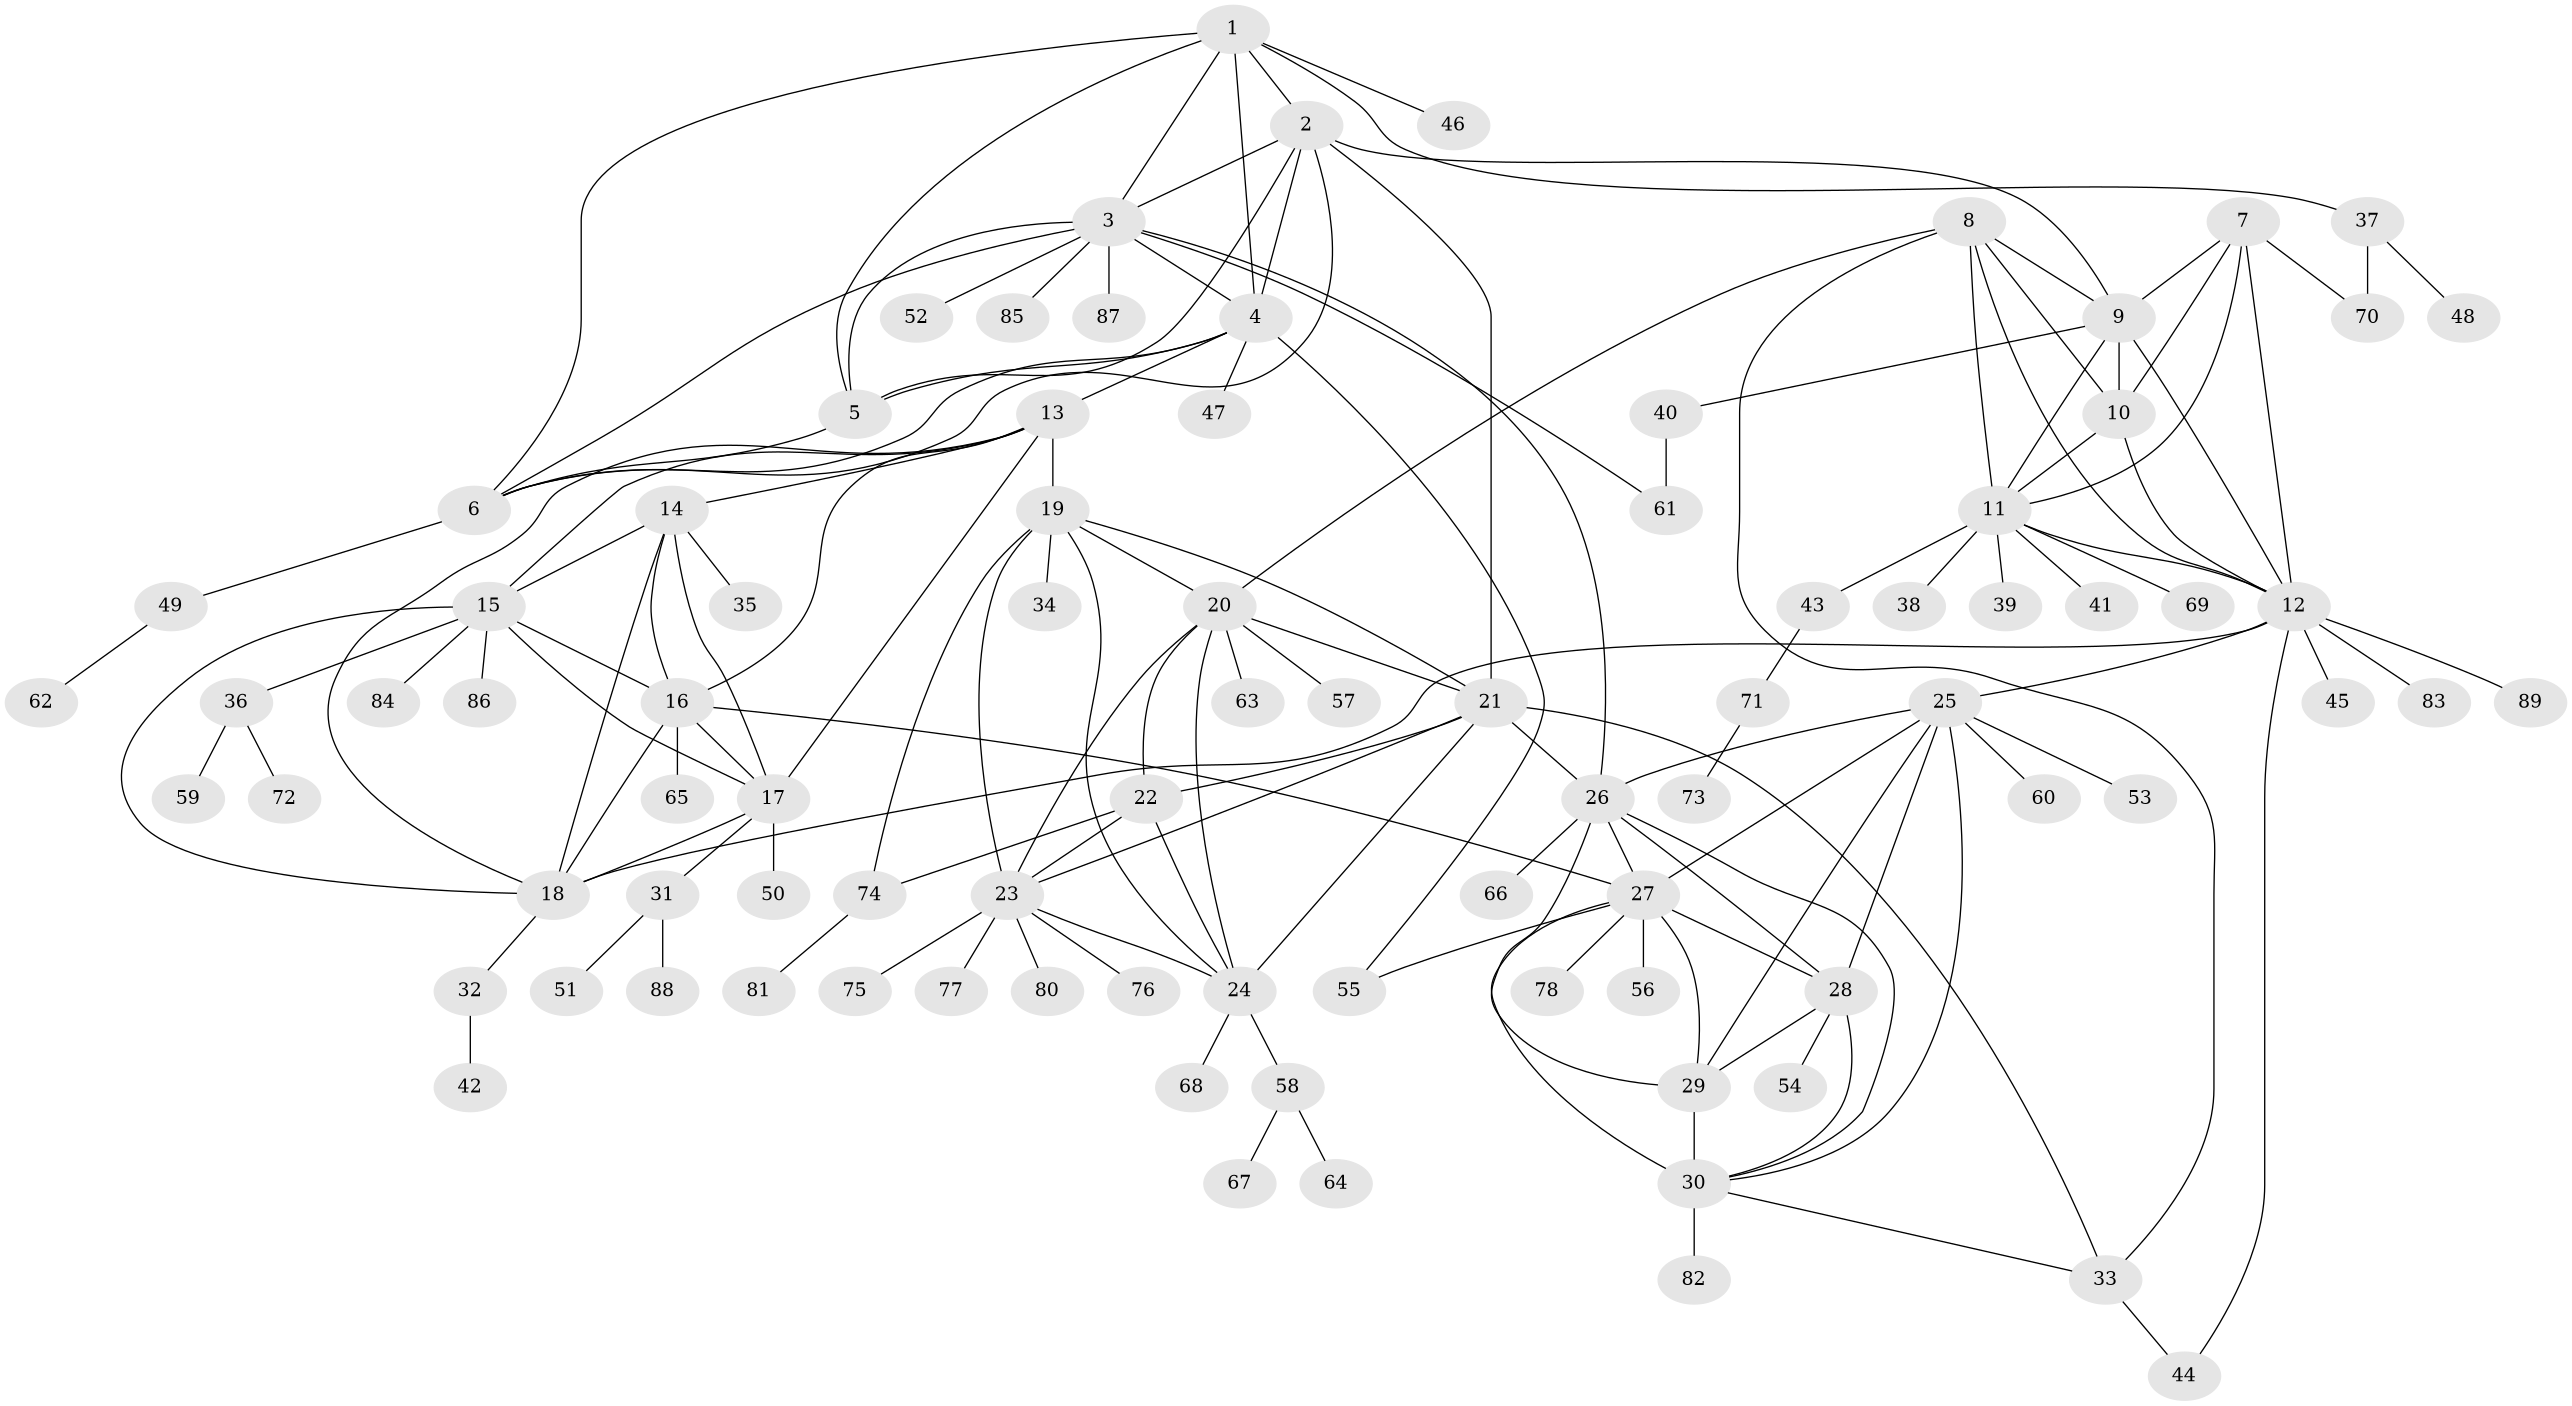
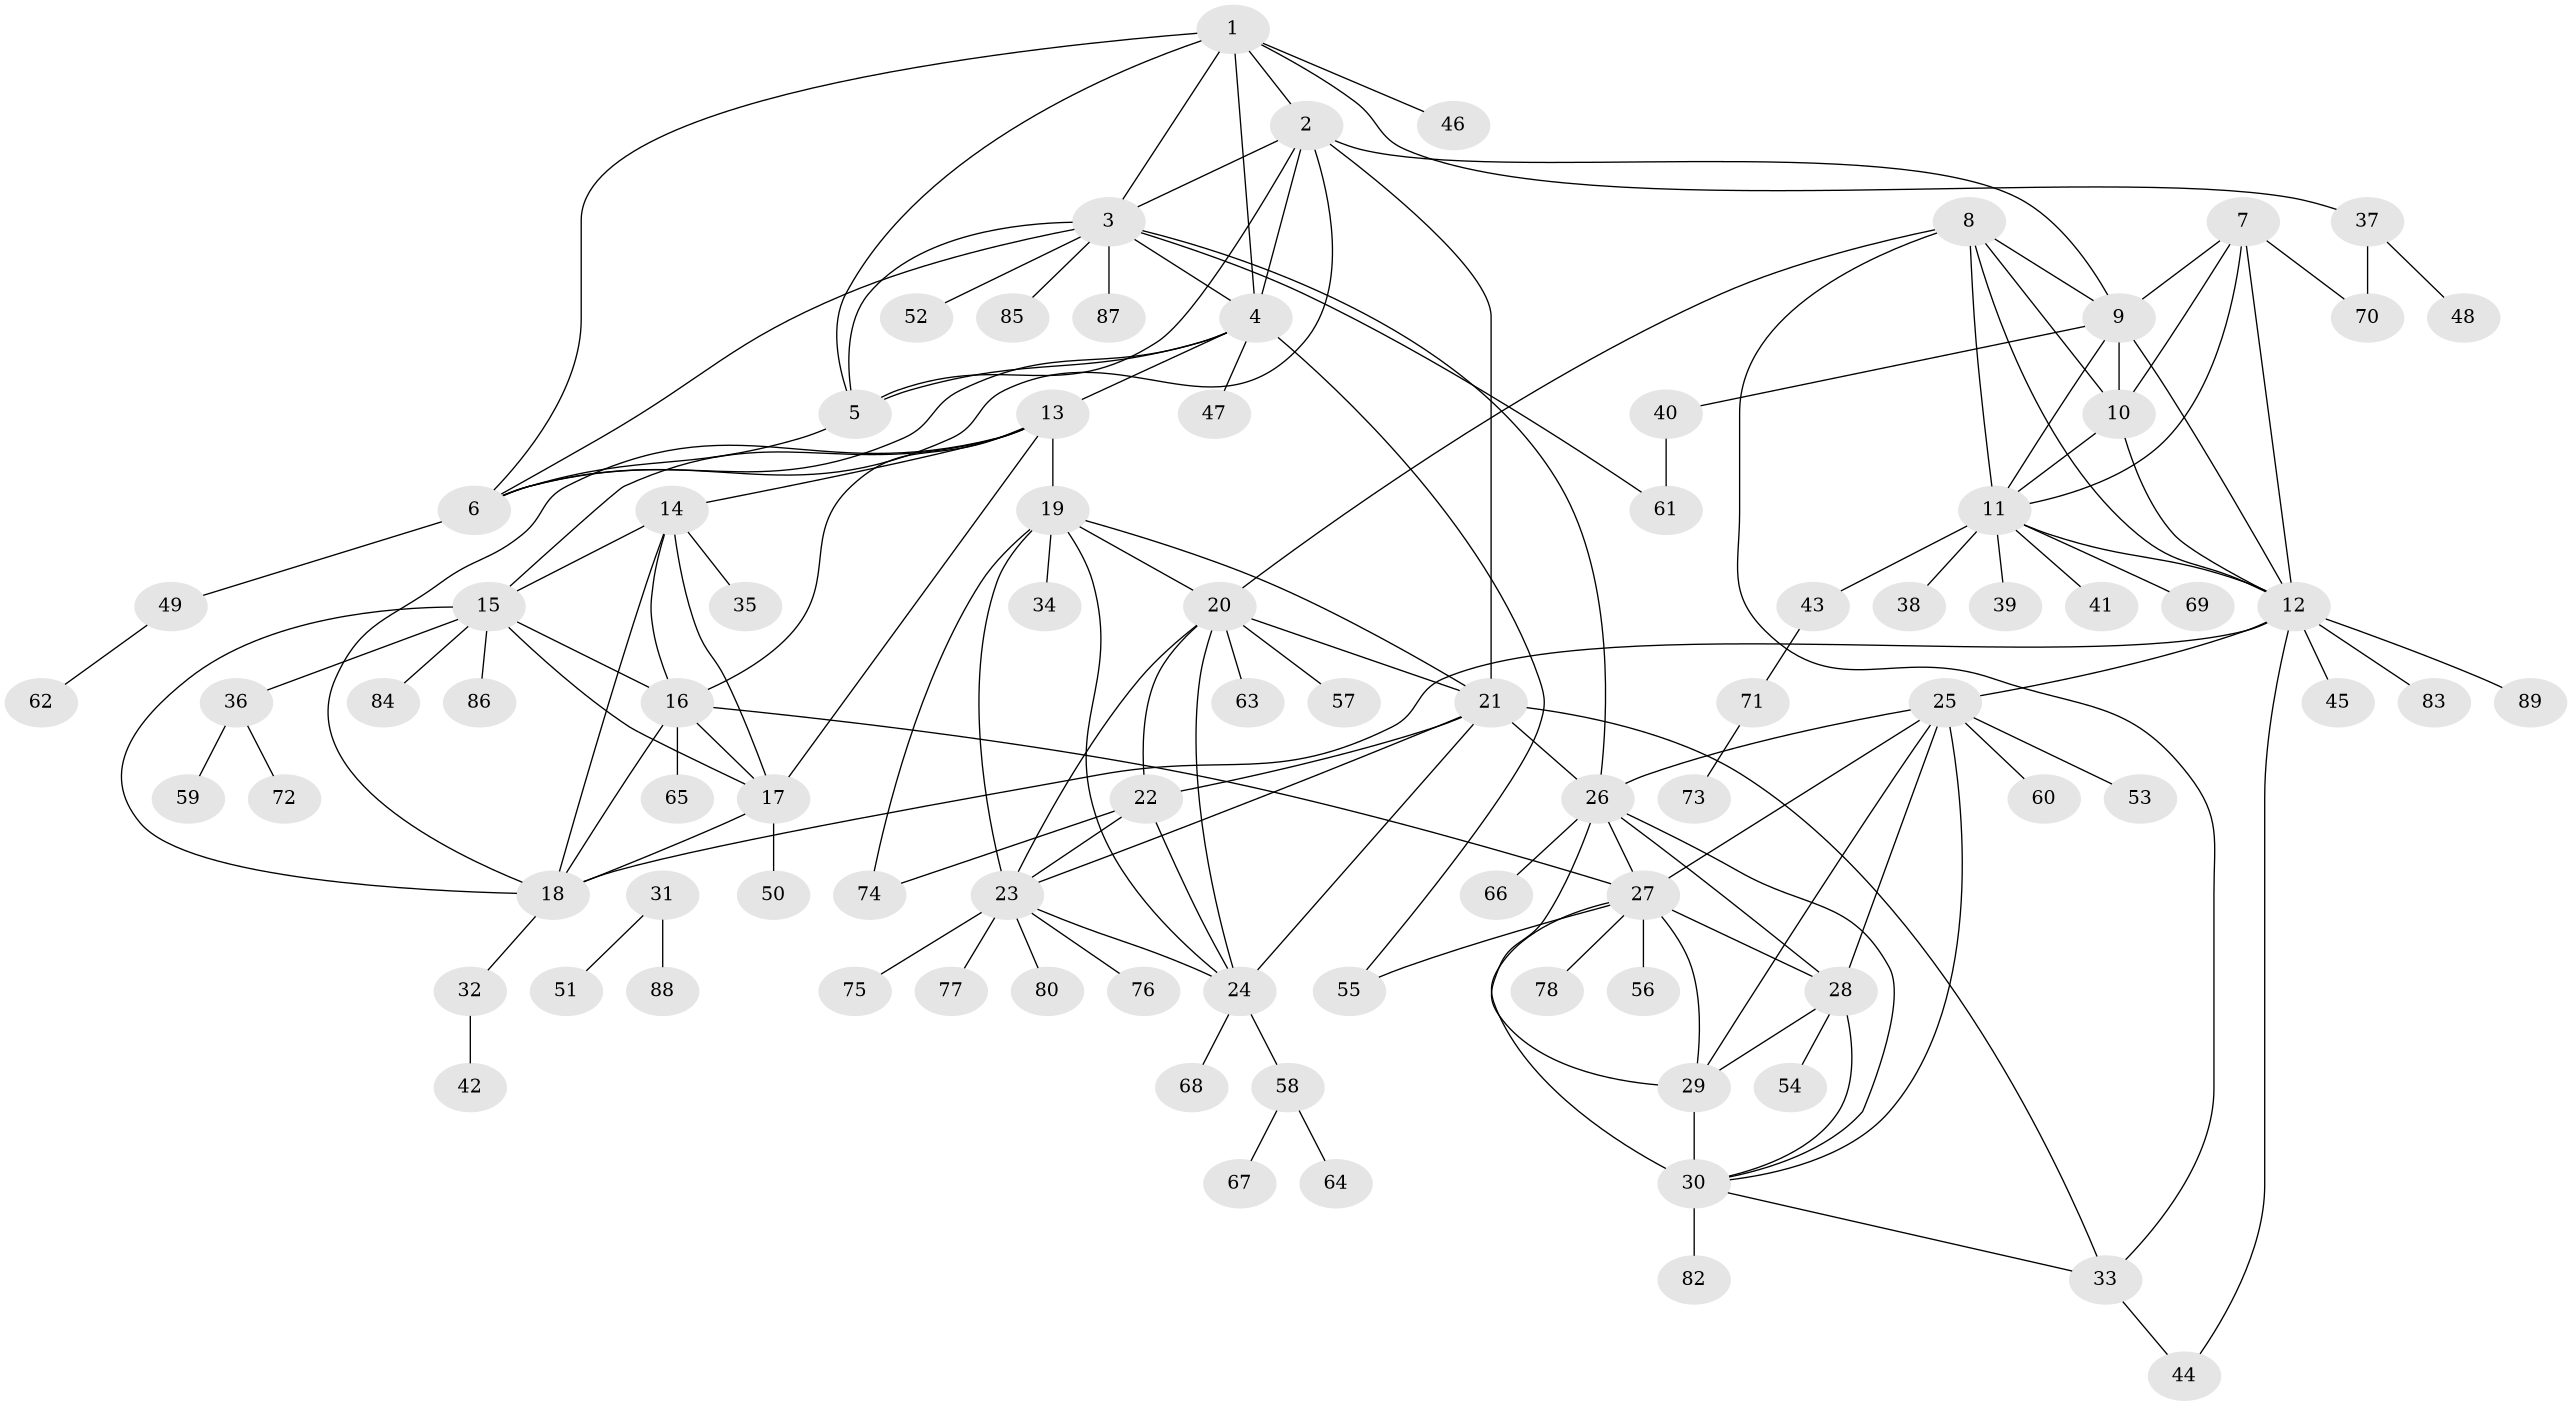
edge "17" -- "31": removed
node "81": removed
